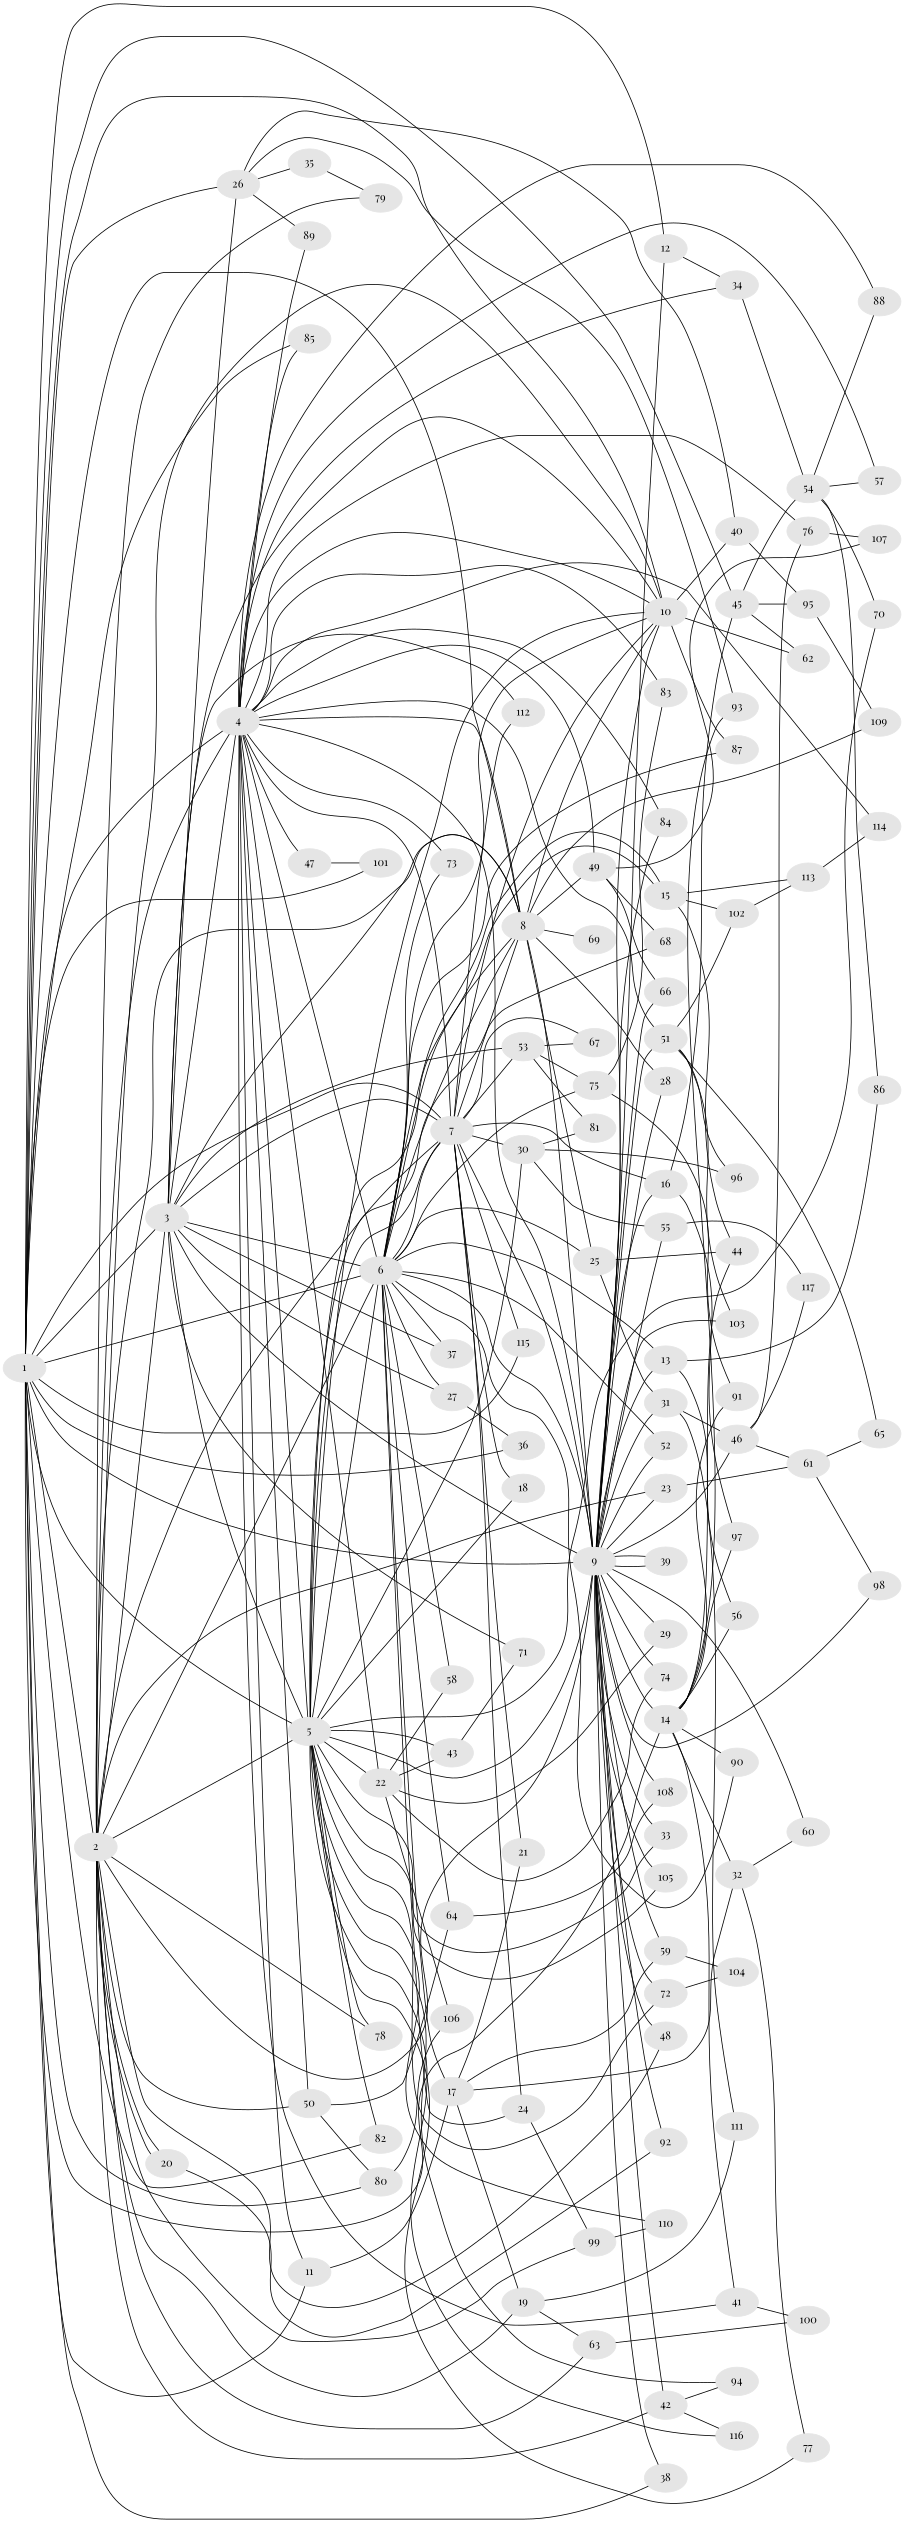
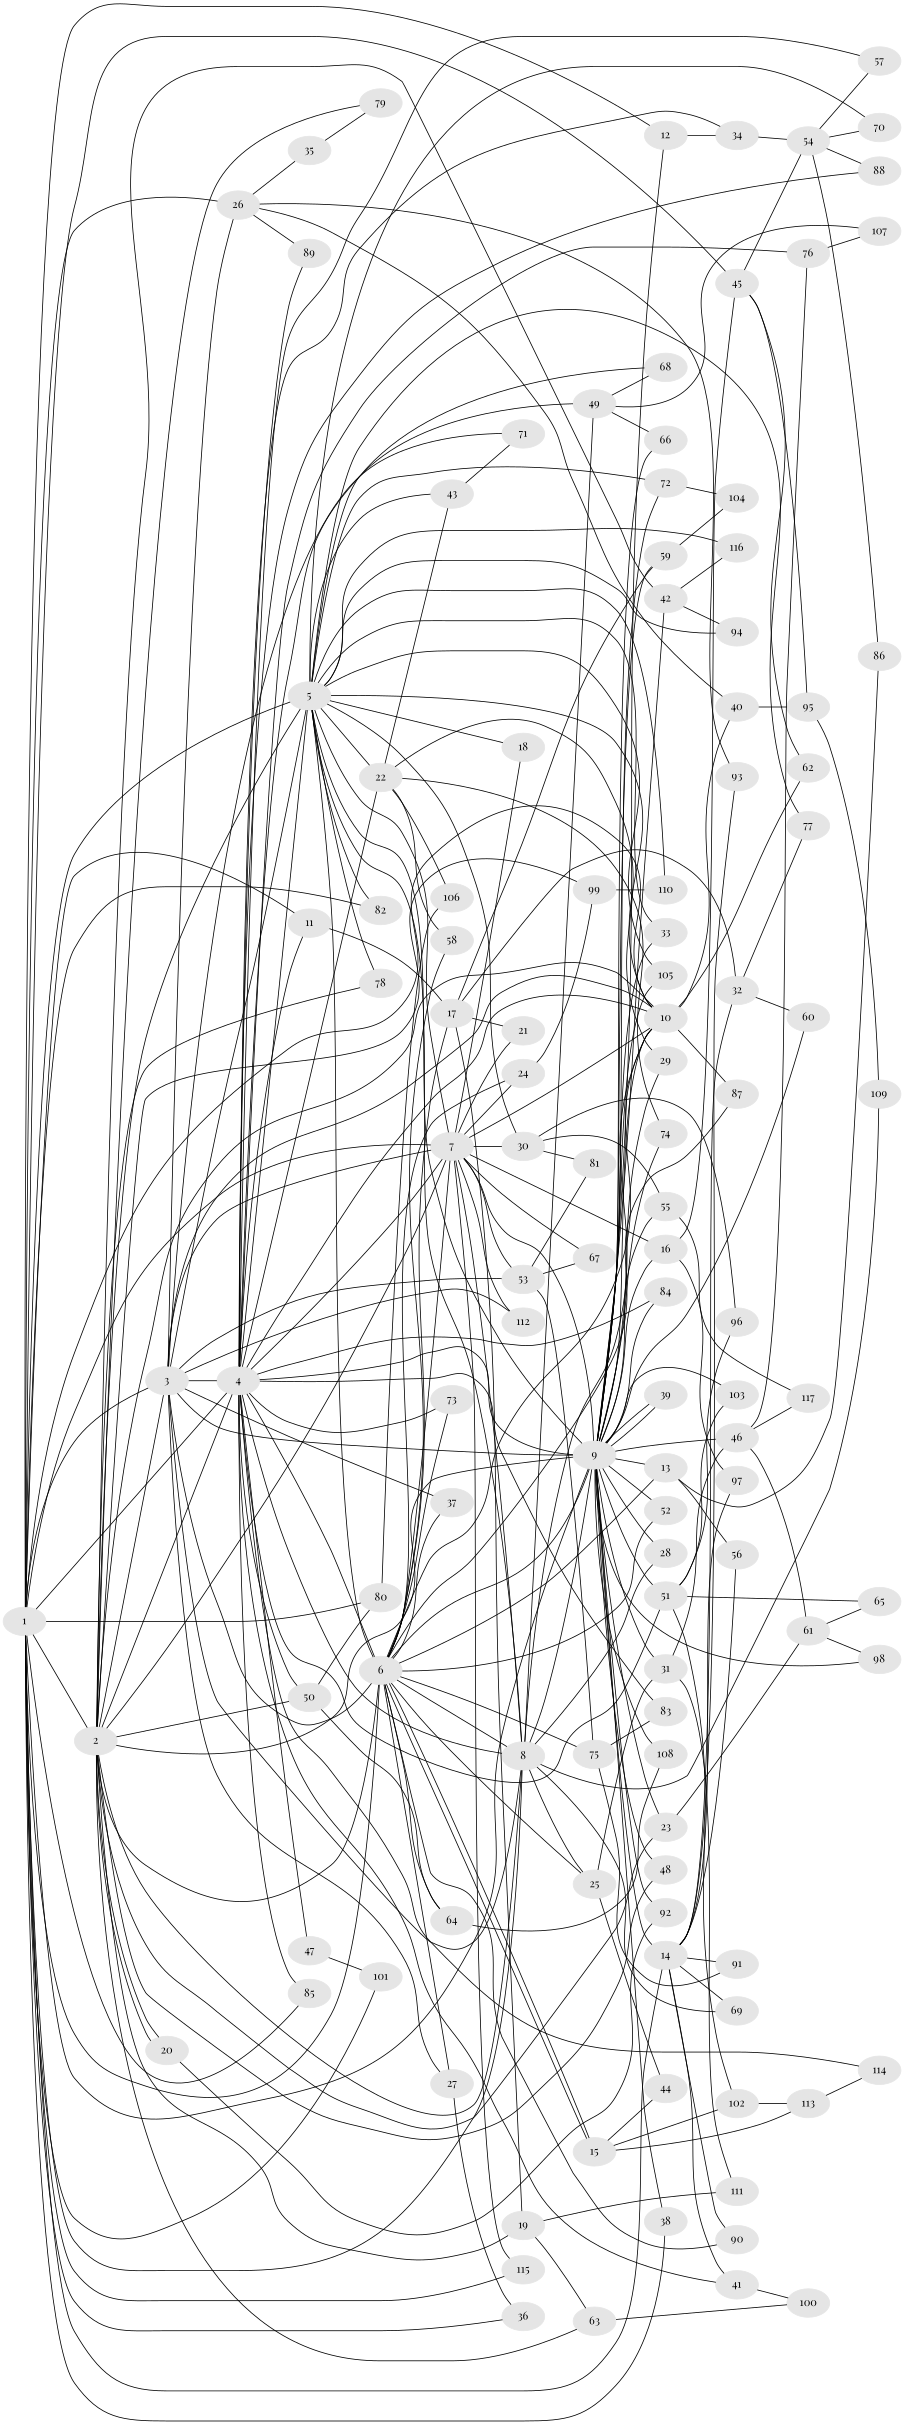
edge "44" -- "14": now "69" -- "14"
